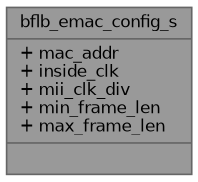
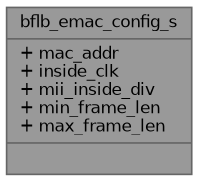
node "bflb_emac_config_s": text "+ mii_clk_div" -> "+ mii_inside_div"
